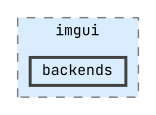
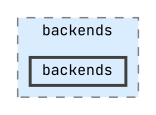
cluster "imgui": label "imgui" -> "backends"
